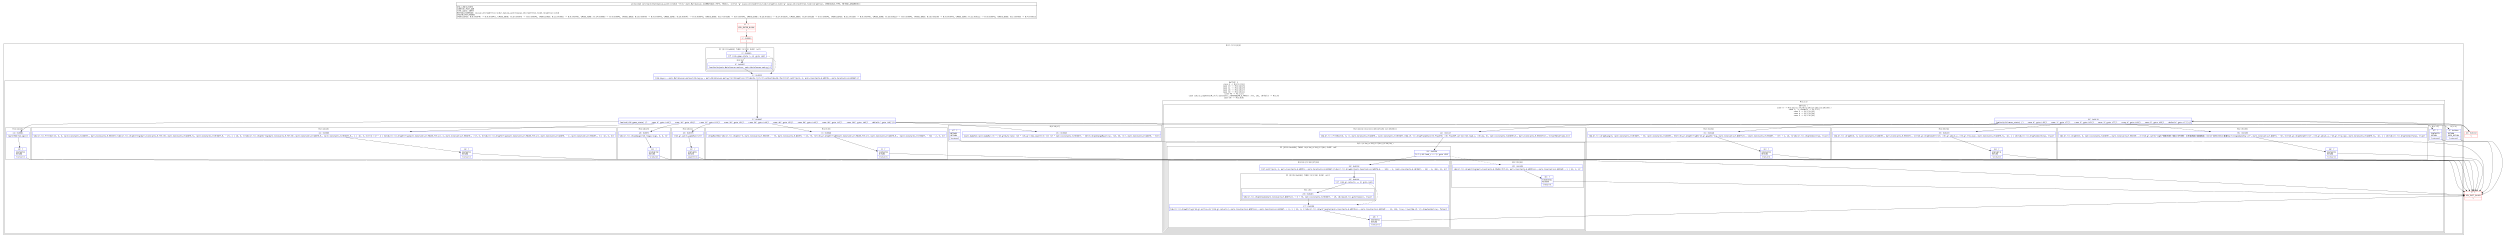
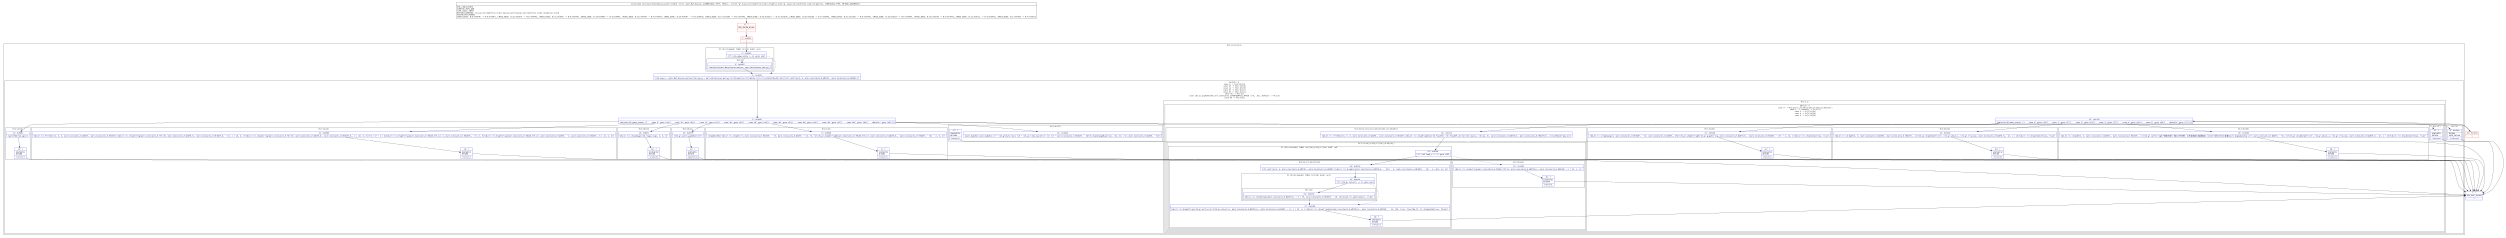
node "17: ?": text "METHOD" -> "SYNTHETIC"
node "7: ?": color red -> blue
